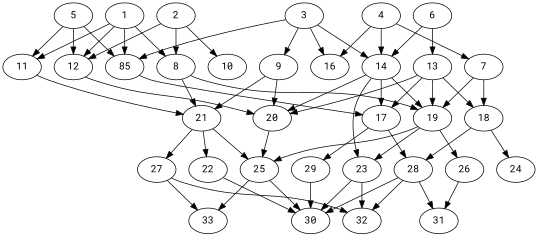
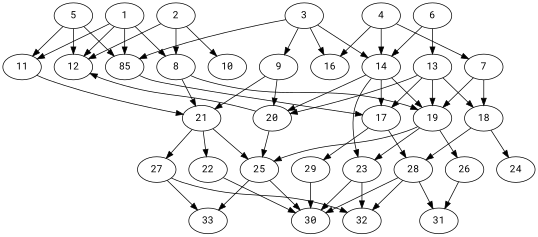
edge "12" -> "20": reversed
